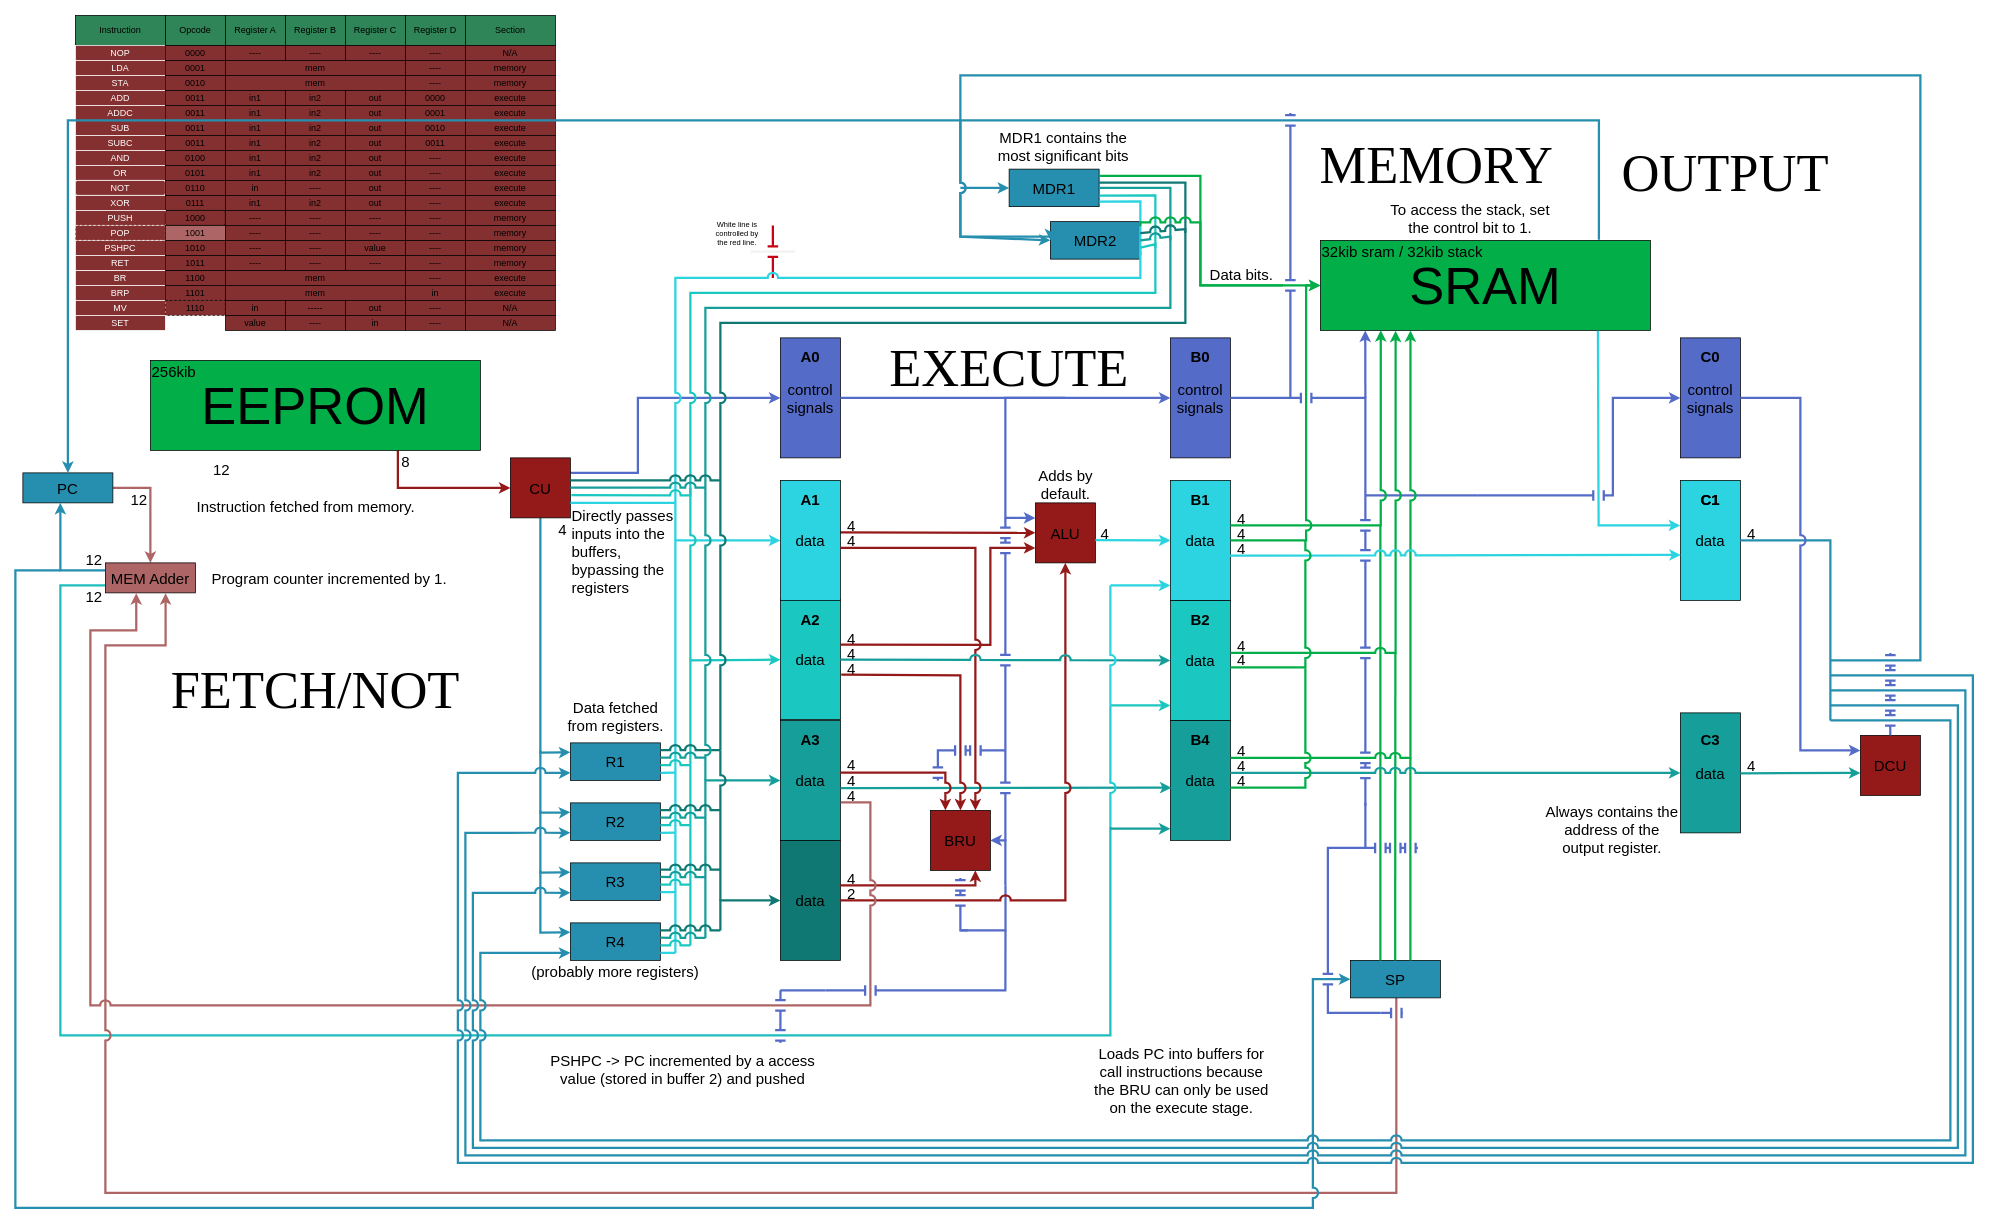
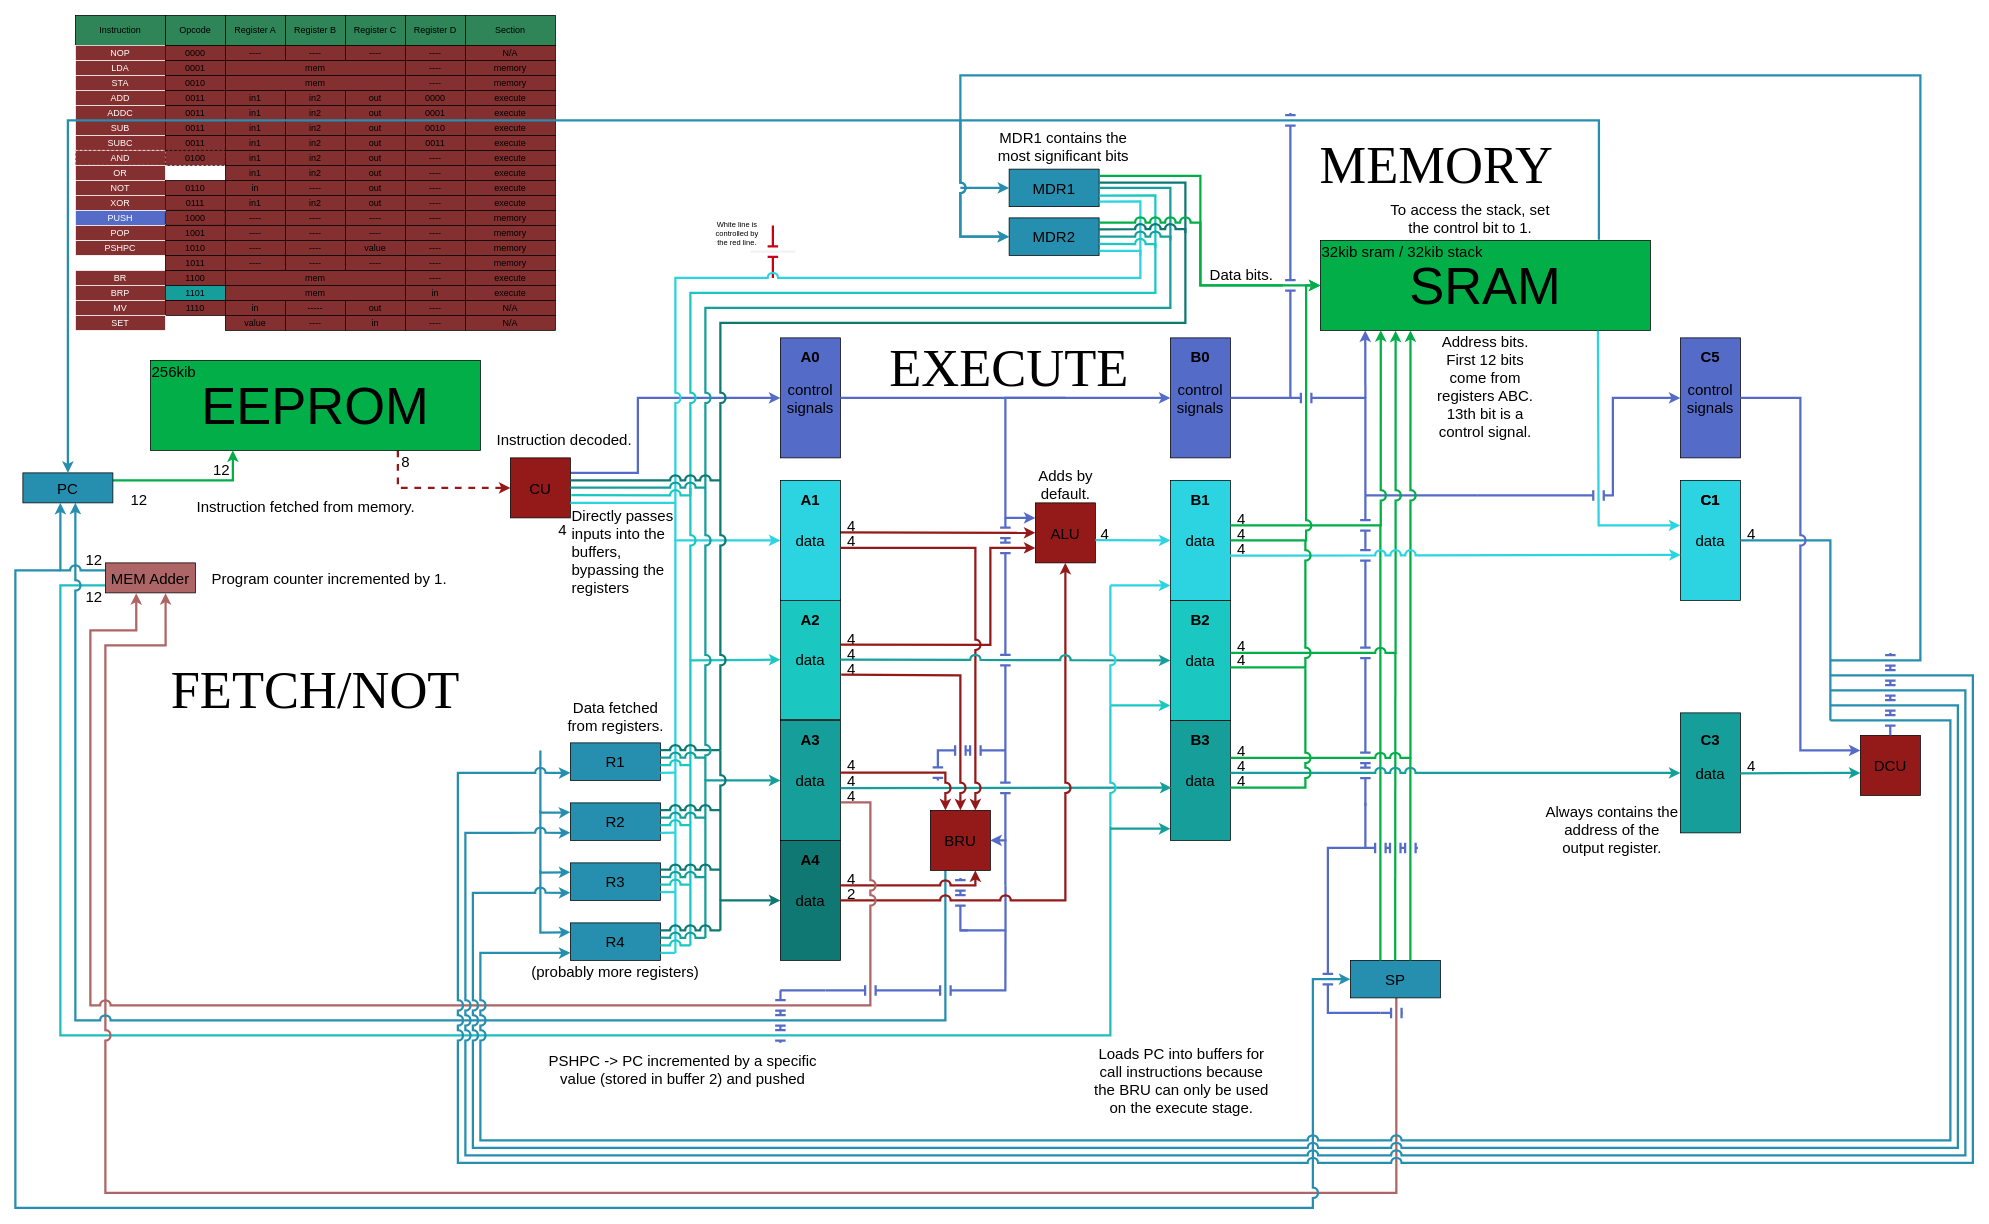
node "AND": style solid -> dashed
node "0100": style solid -> dashed
node "0101": removed
node "OUTPUT": removed
node "NOT": shape rounded rectangle -> rectangle
node "PUSH": fillcolor #853030 -> #546bc7
node "POP": style dashed -> solid
node "1001": fillcolor #ae6565 -> #853030
node "MDR2": moved (1095, 240) -> (1054, 237)
node "RET": removed
node "1101": fillcolor #853030 -> #159e9a
node "1110": style dashed -> solid
node "C0": label "C0" -> "C5"
node "Address bits. First 12 bits come from registers ABC. 13th bit is a control signal.": added
node "Instruction decoded.": added
edge "PC" -> "EEPROM": added
edge "EEPROM" -> "CU": style solid -> dashed
edge "PC" -> "MEM Adder": removed
edge "CU" -> "R1": removed
node "B4": label "B4" -> "B3"
node "A4": added
edge "BRU" -> "PC": added
node "PSHPC -> PC incremented by a access value (stored in buffer 2) and pushed": label "PSHPC -> PC incremented by a access value (stored in buffer 2) and pushed" -> "PSHPC -> PC incremented by a specific value (stored in buffer 2) and pushed"
